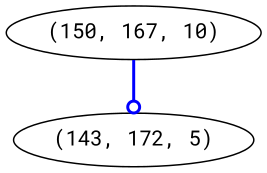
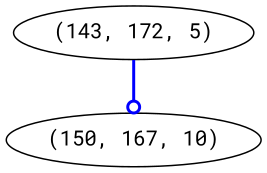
edge "(150, 167, 10)" -> "(143, 172, 5)": reversed
